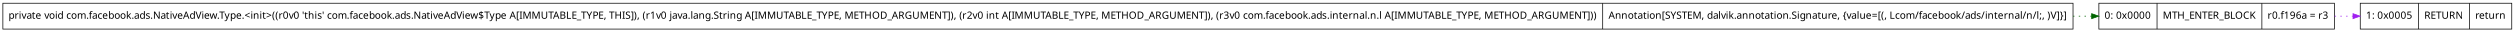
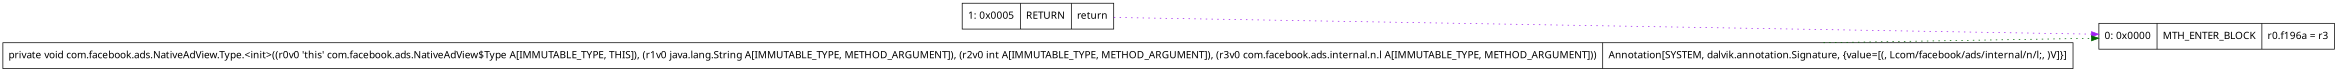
edge "0: 0x0000" -> "1: 0x0005": reversed
